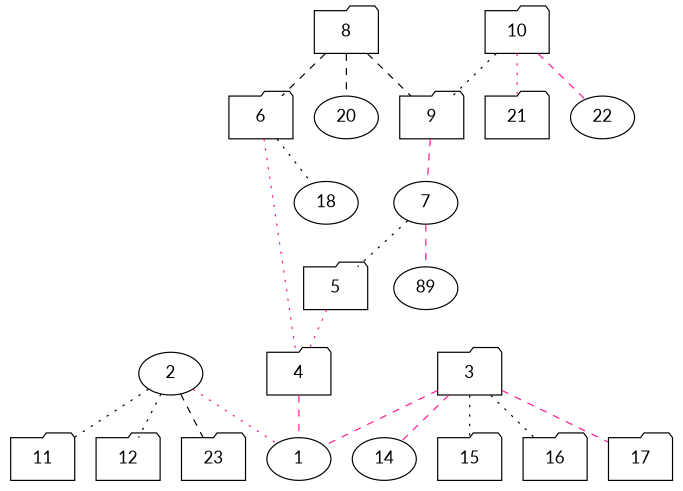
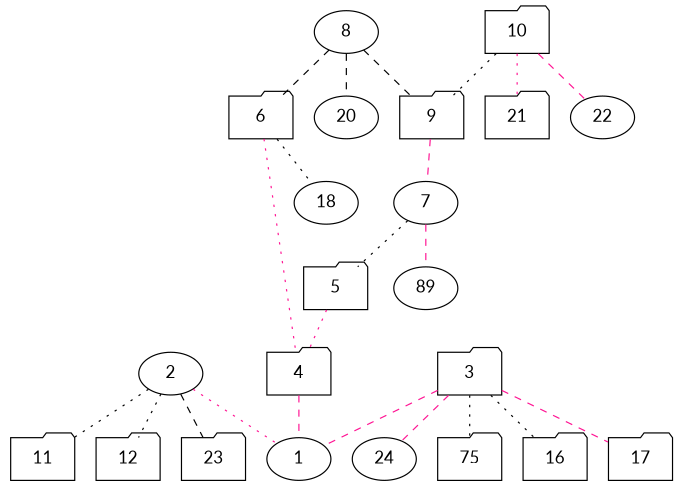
node "8": shape folder -> ellipse
node "14": label "14" -> "24"
node "15": label "15" -> "75"
